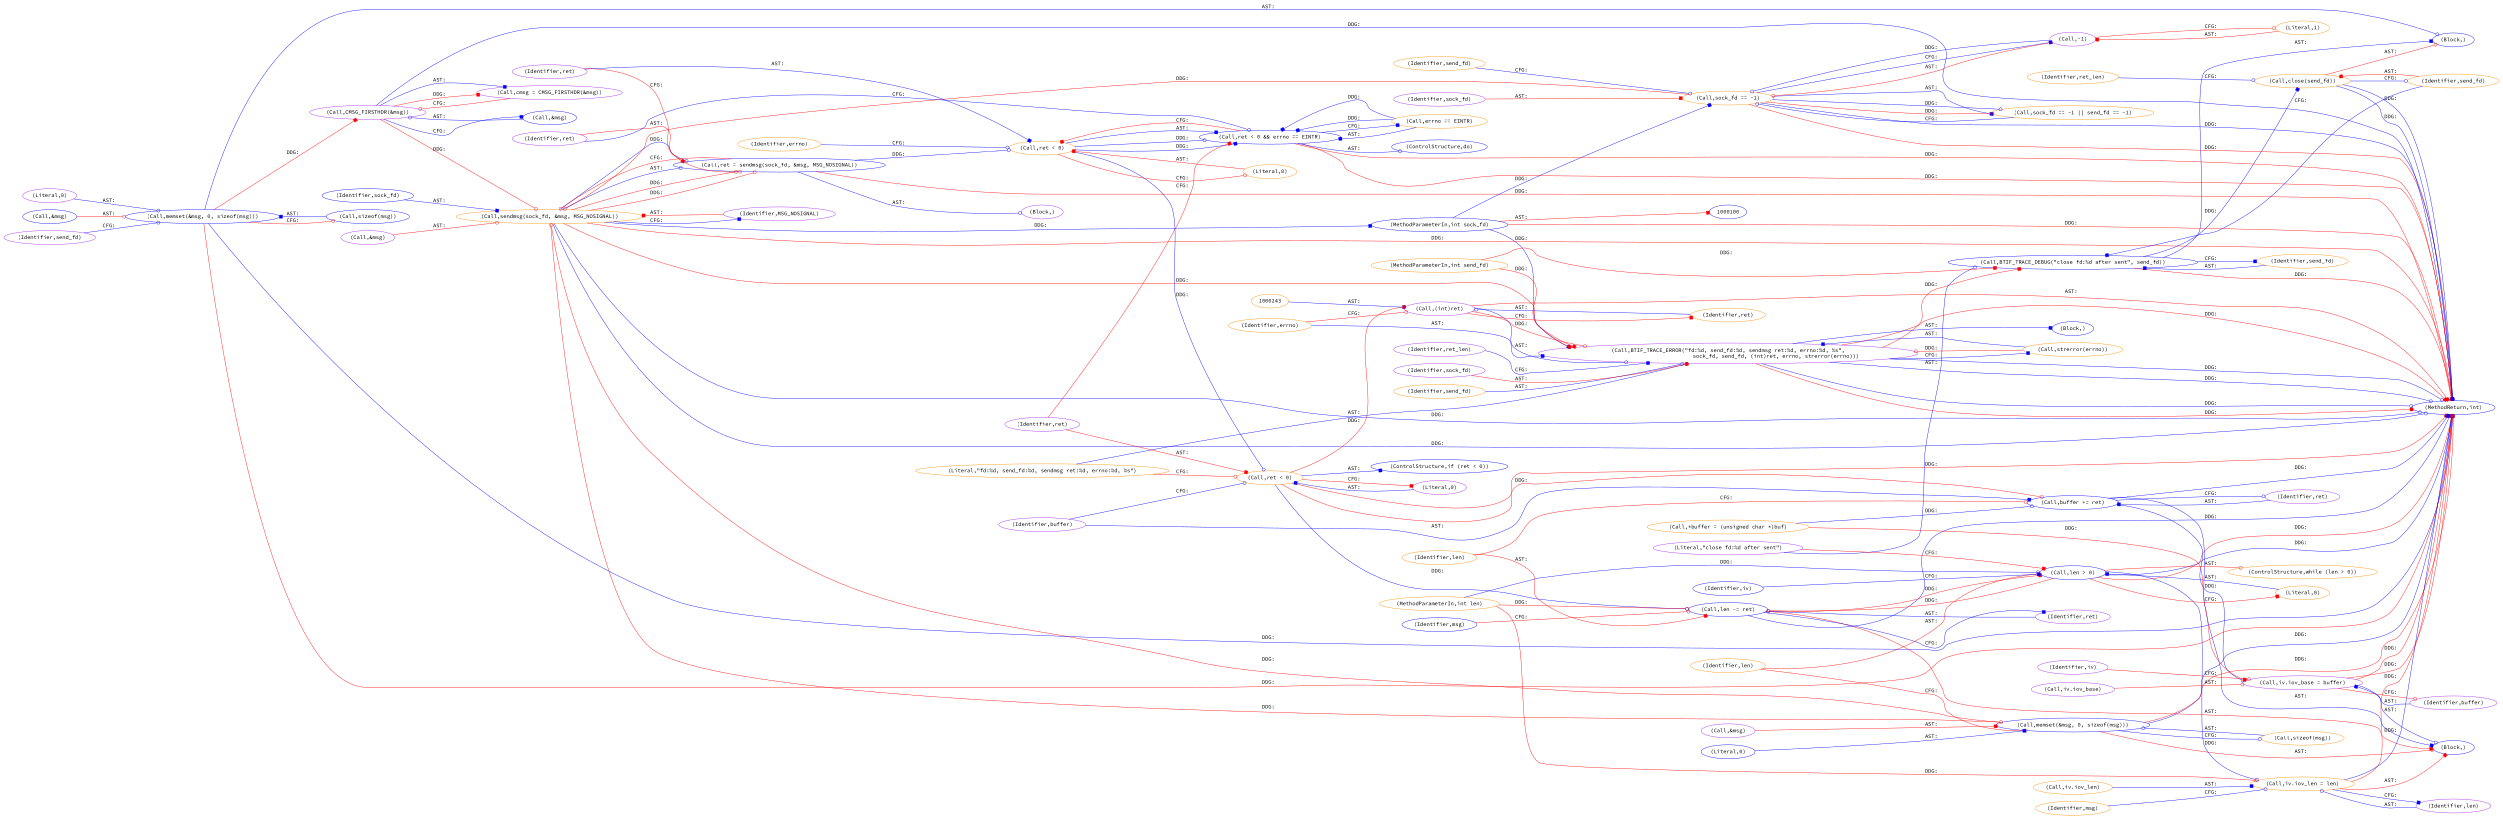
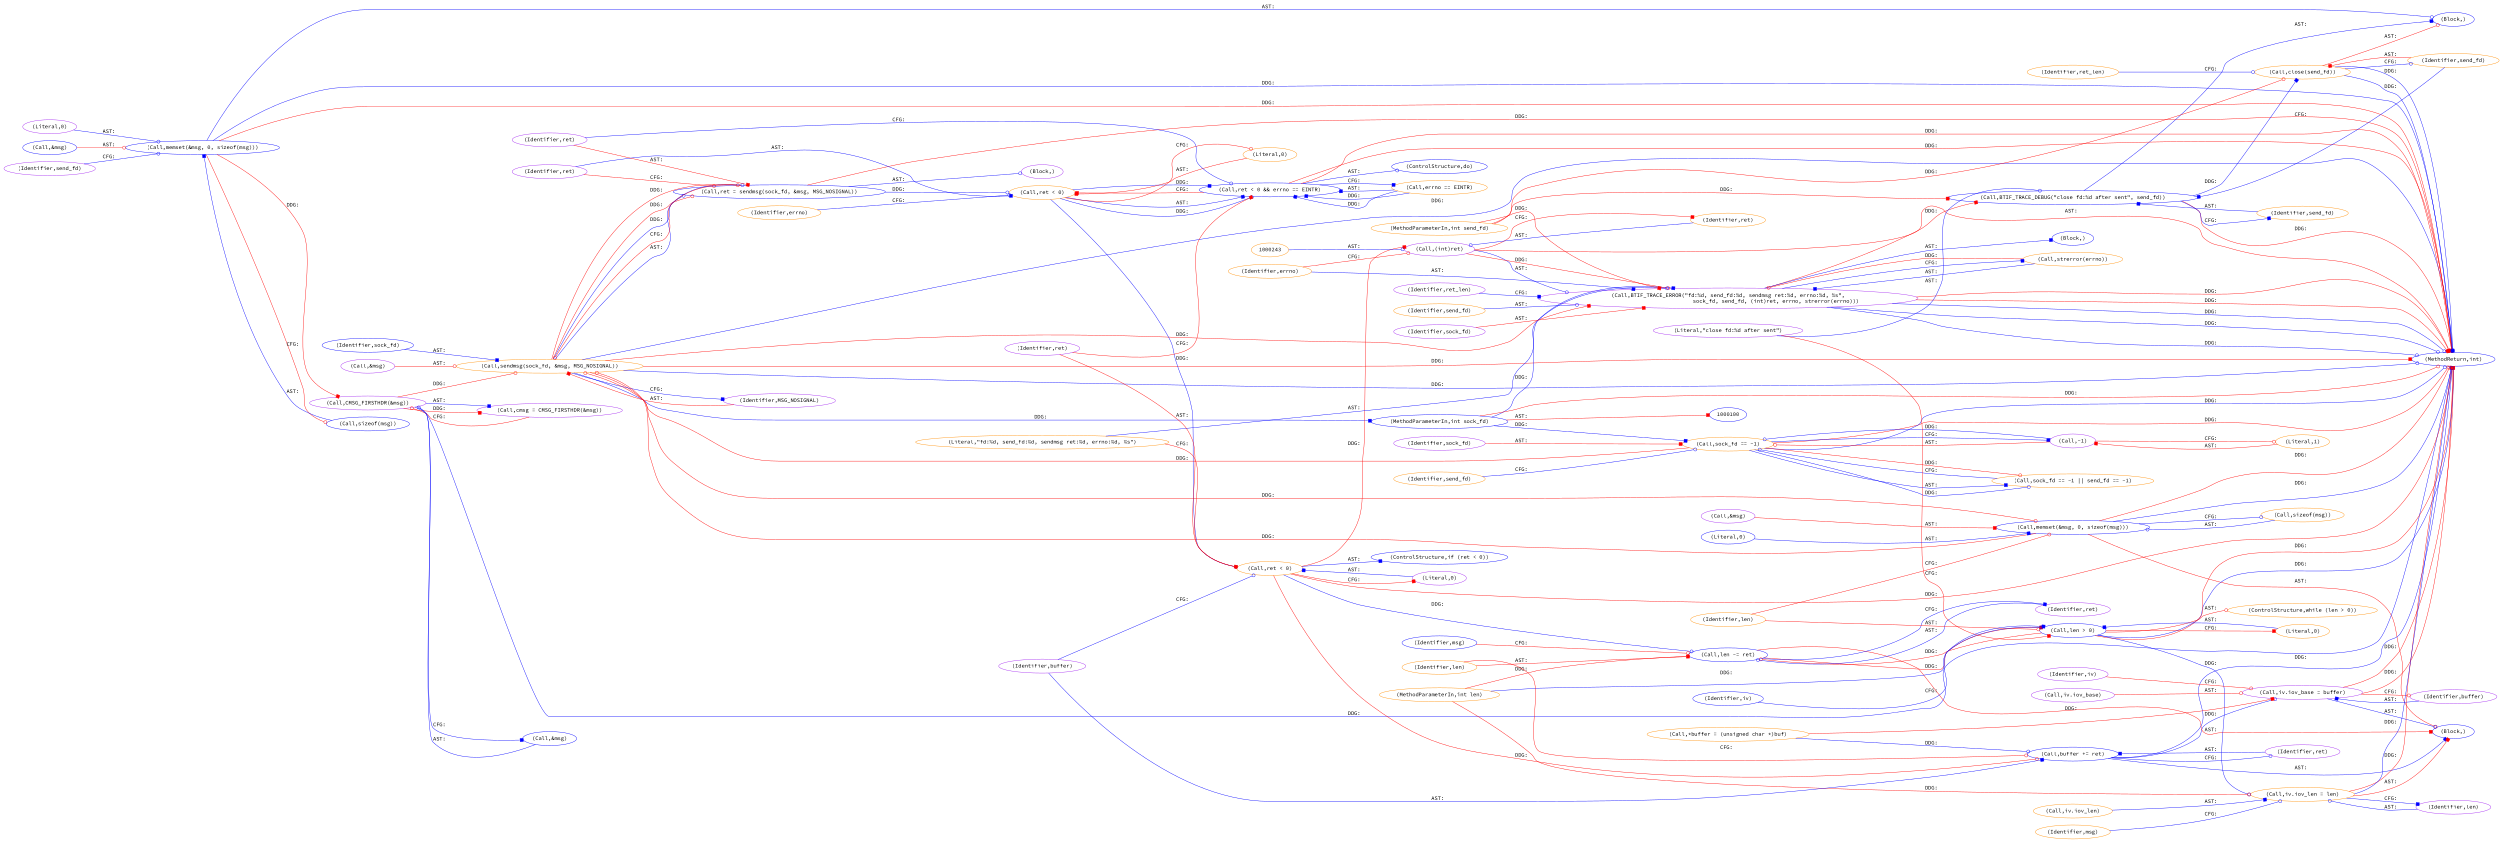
edge "(MethodParameterIn,int send_fd)" -> "(Call,close(send_fd))": added, label "DDG:"
edge "(Call,len -= ret)" -> "(MethodReturn,int)": removed, label "DDG:"
